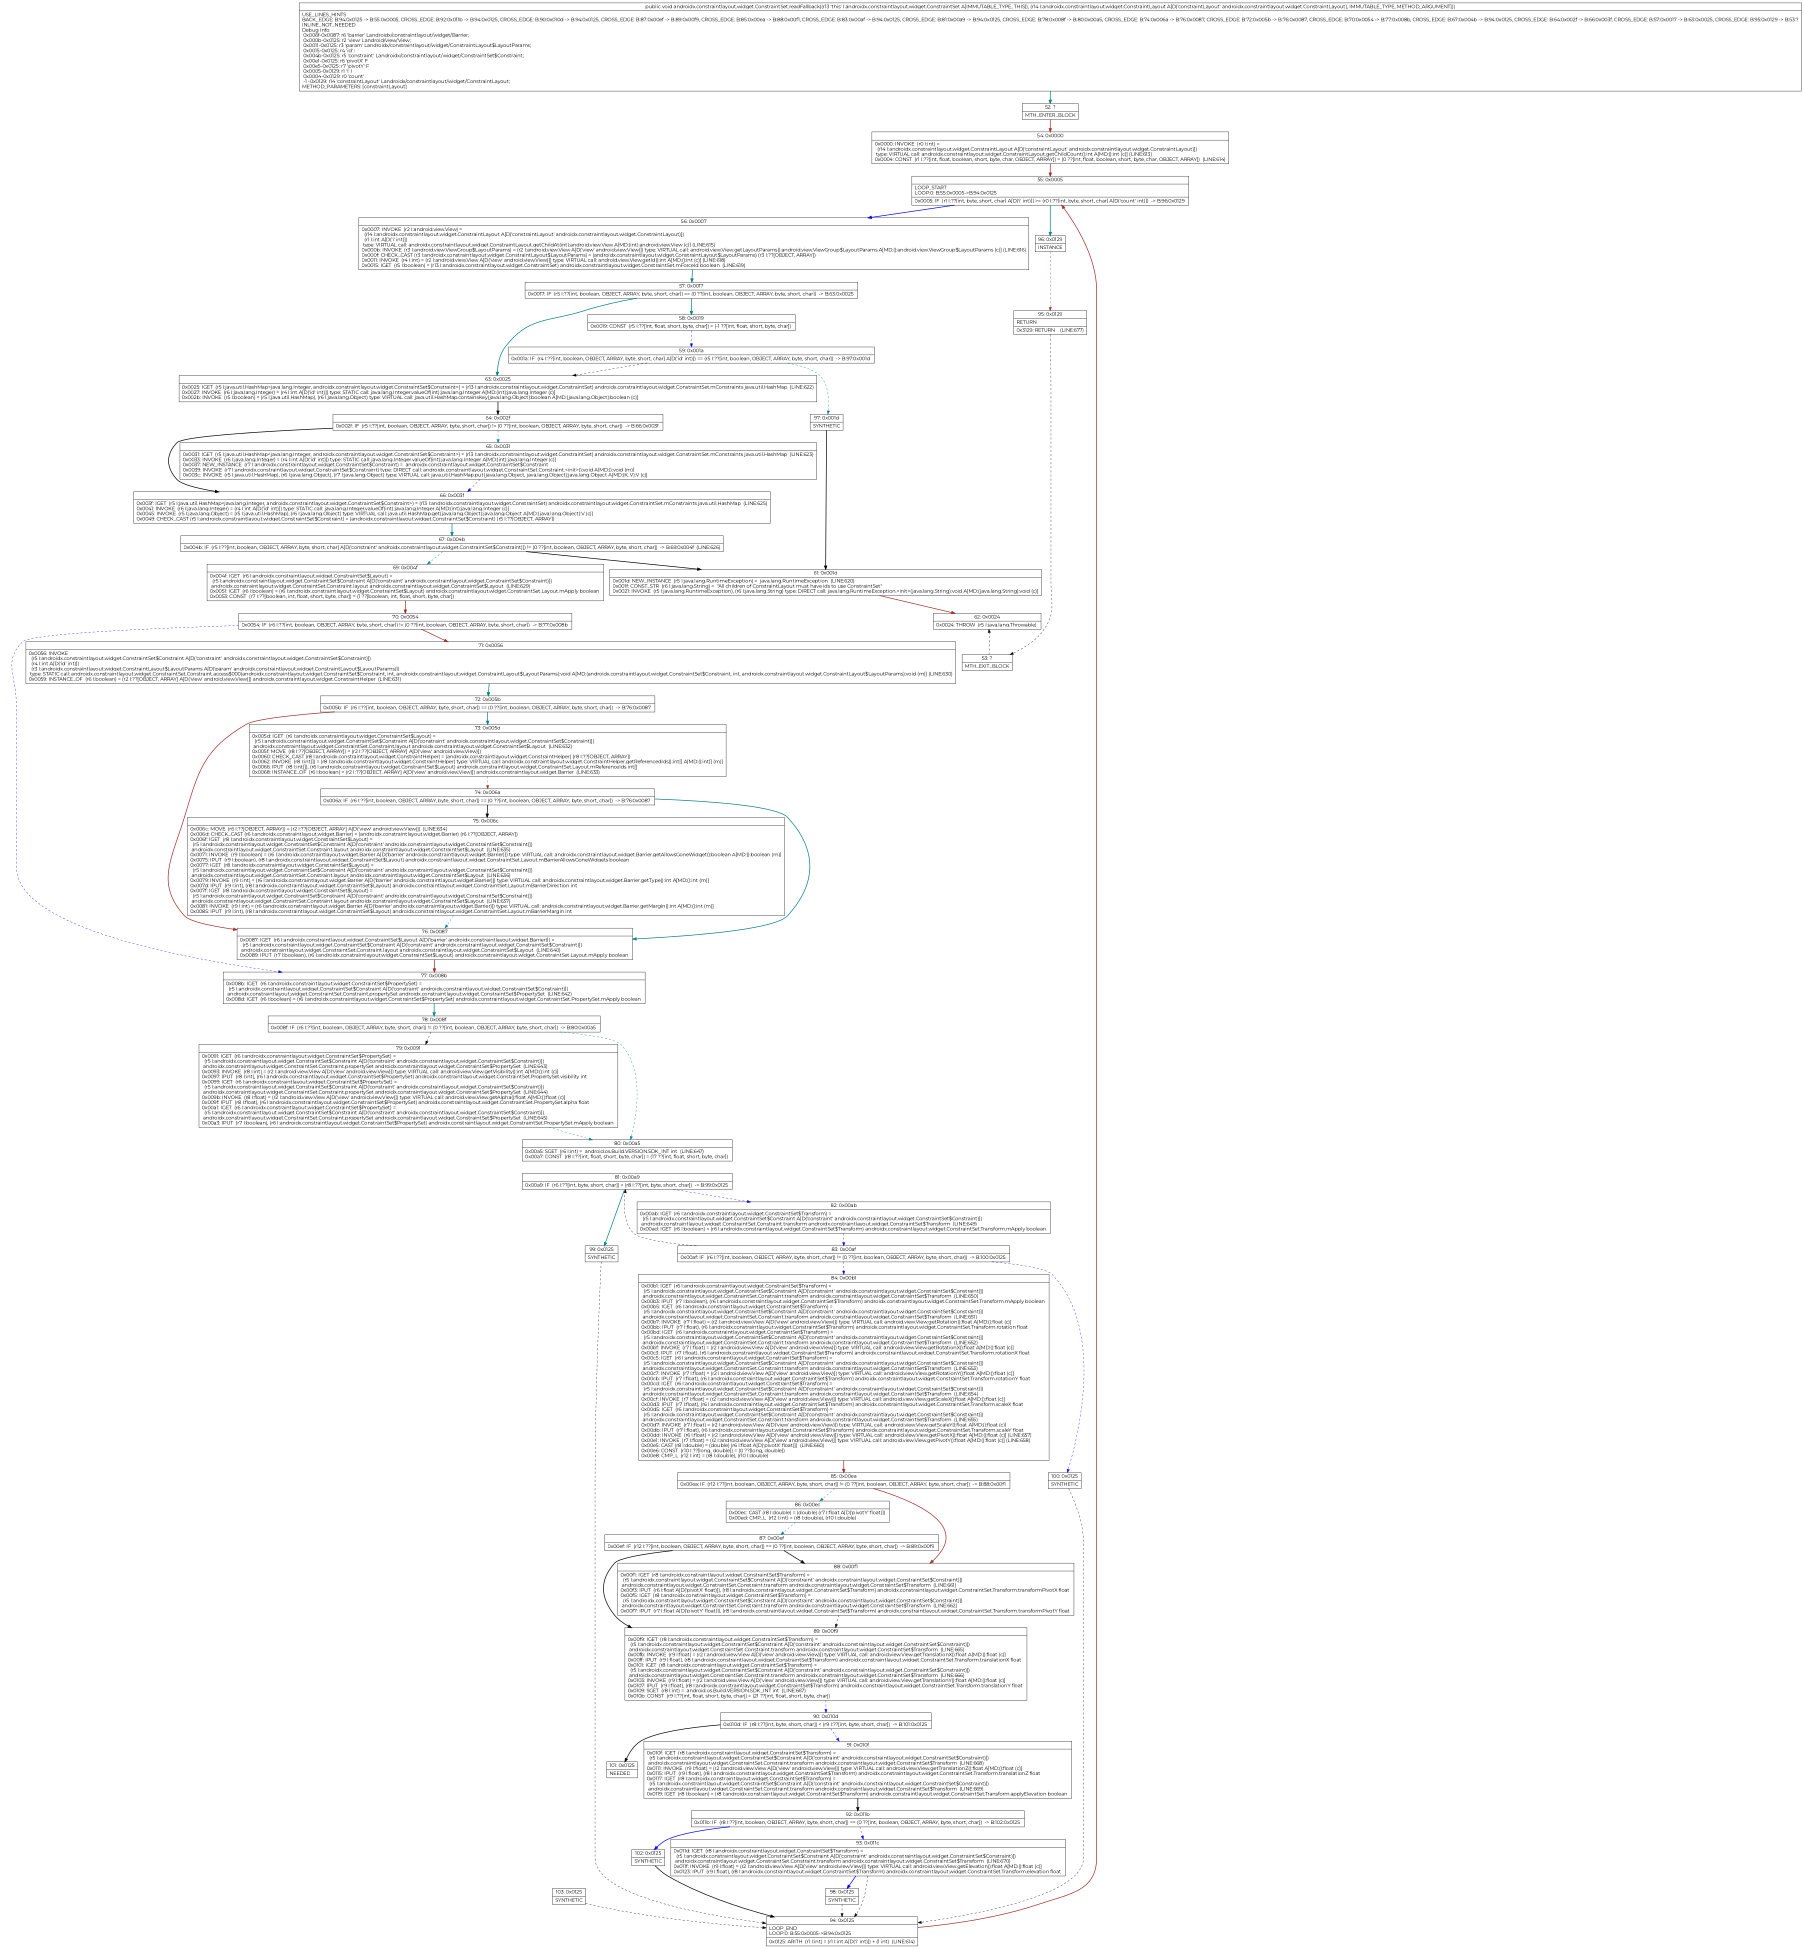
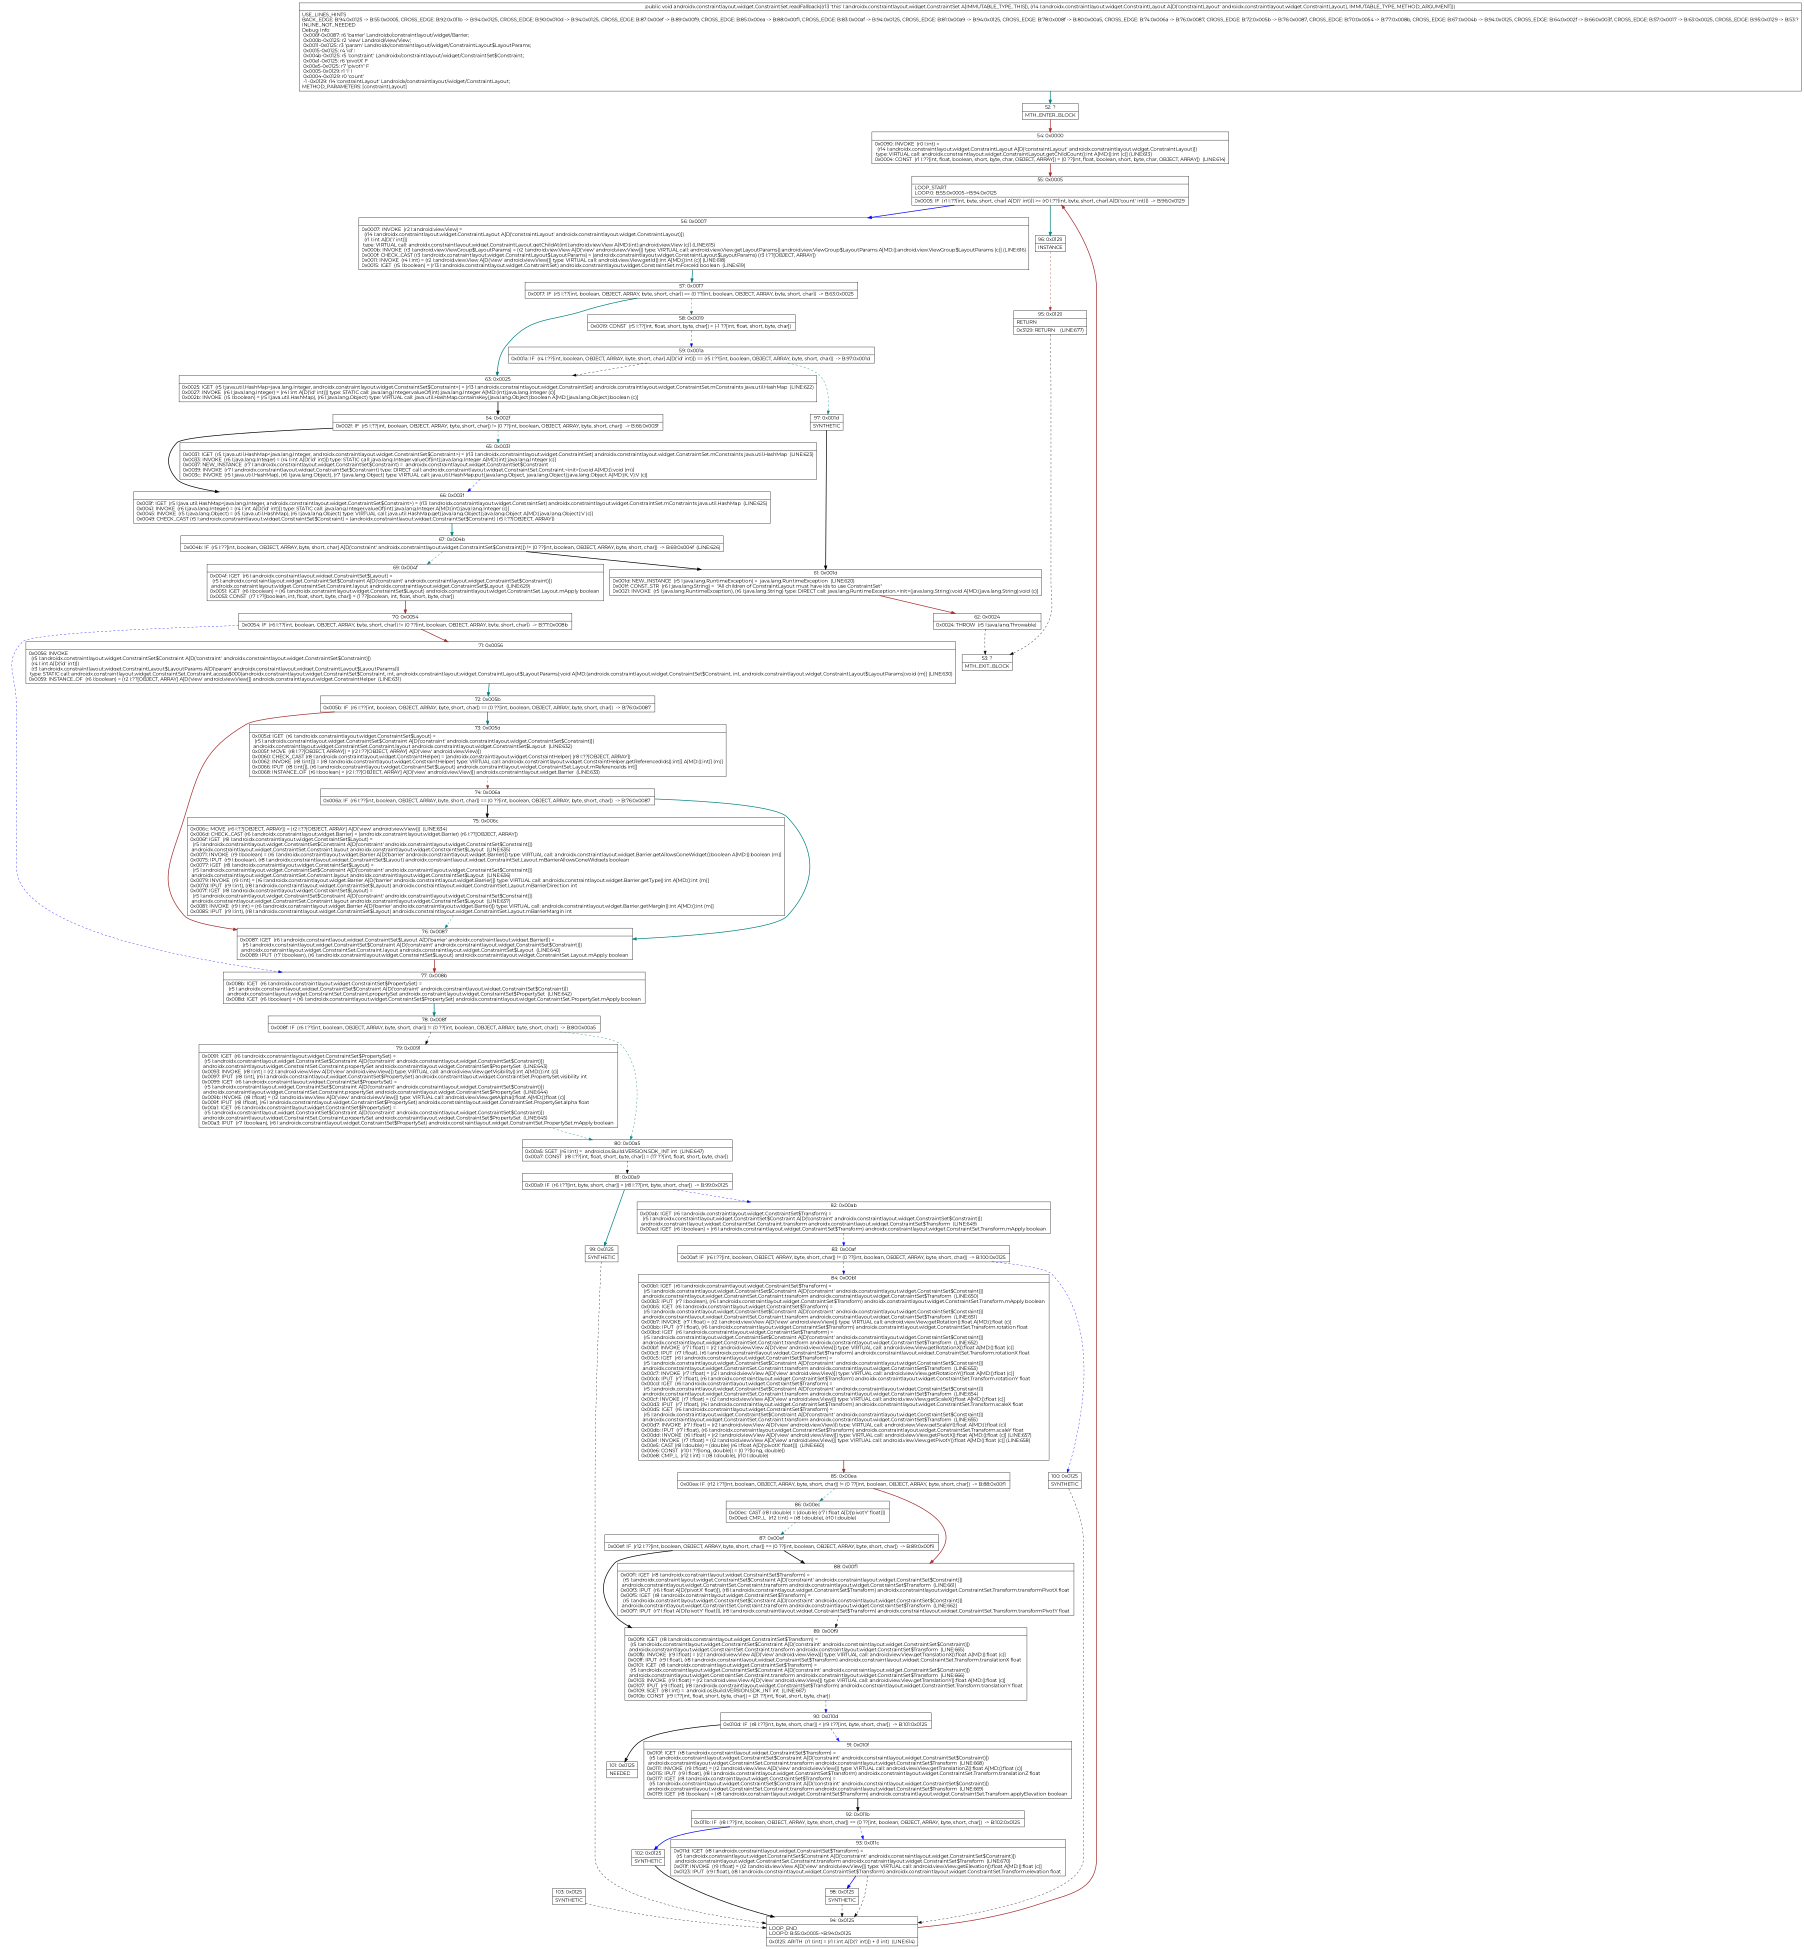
node "54: 0x0000": text "0x0000: INVOKE  (r0 I:int) =" -> "0x0090: INVOKE  (r0 I:int) ="
edge "57: 0x0017" -> "58: 0x0019": style bold -> dashed
edge "53: ?" -> "62: 0x0024": reversed
edge "83: 0x00af" -> "81: 0x00a9": now "80: 0x00a5" -> "81: 0x00a9"
